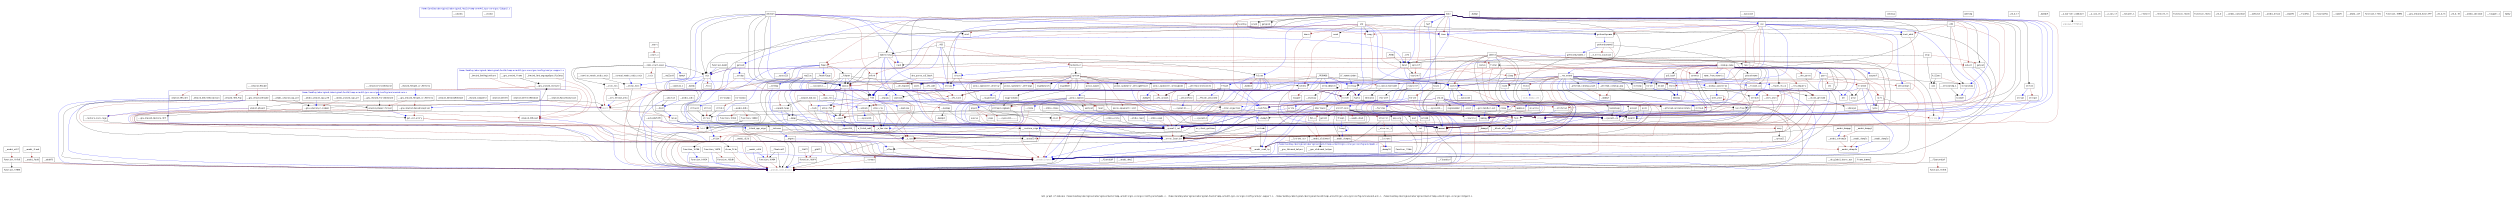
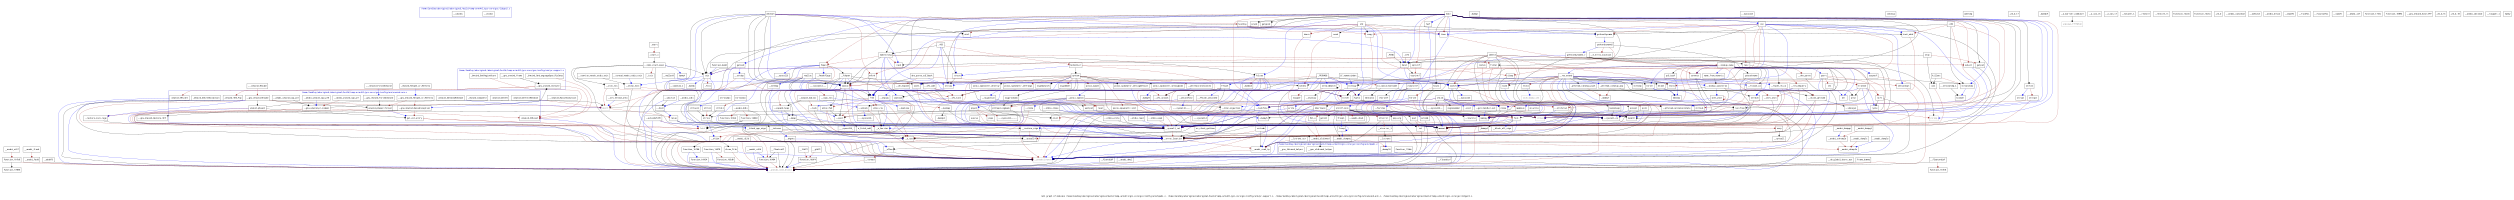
edge "strcat" -> "strlen": removed
